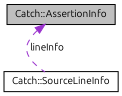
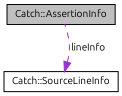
edge "Catch::SourceLineInfo" -> "Catch::AssertionInfo": reversed
